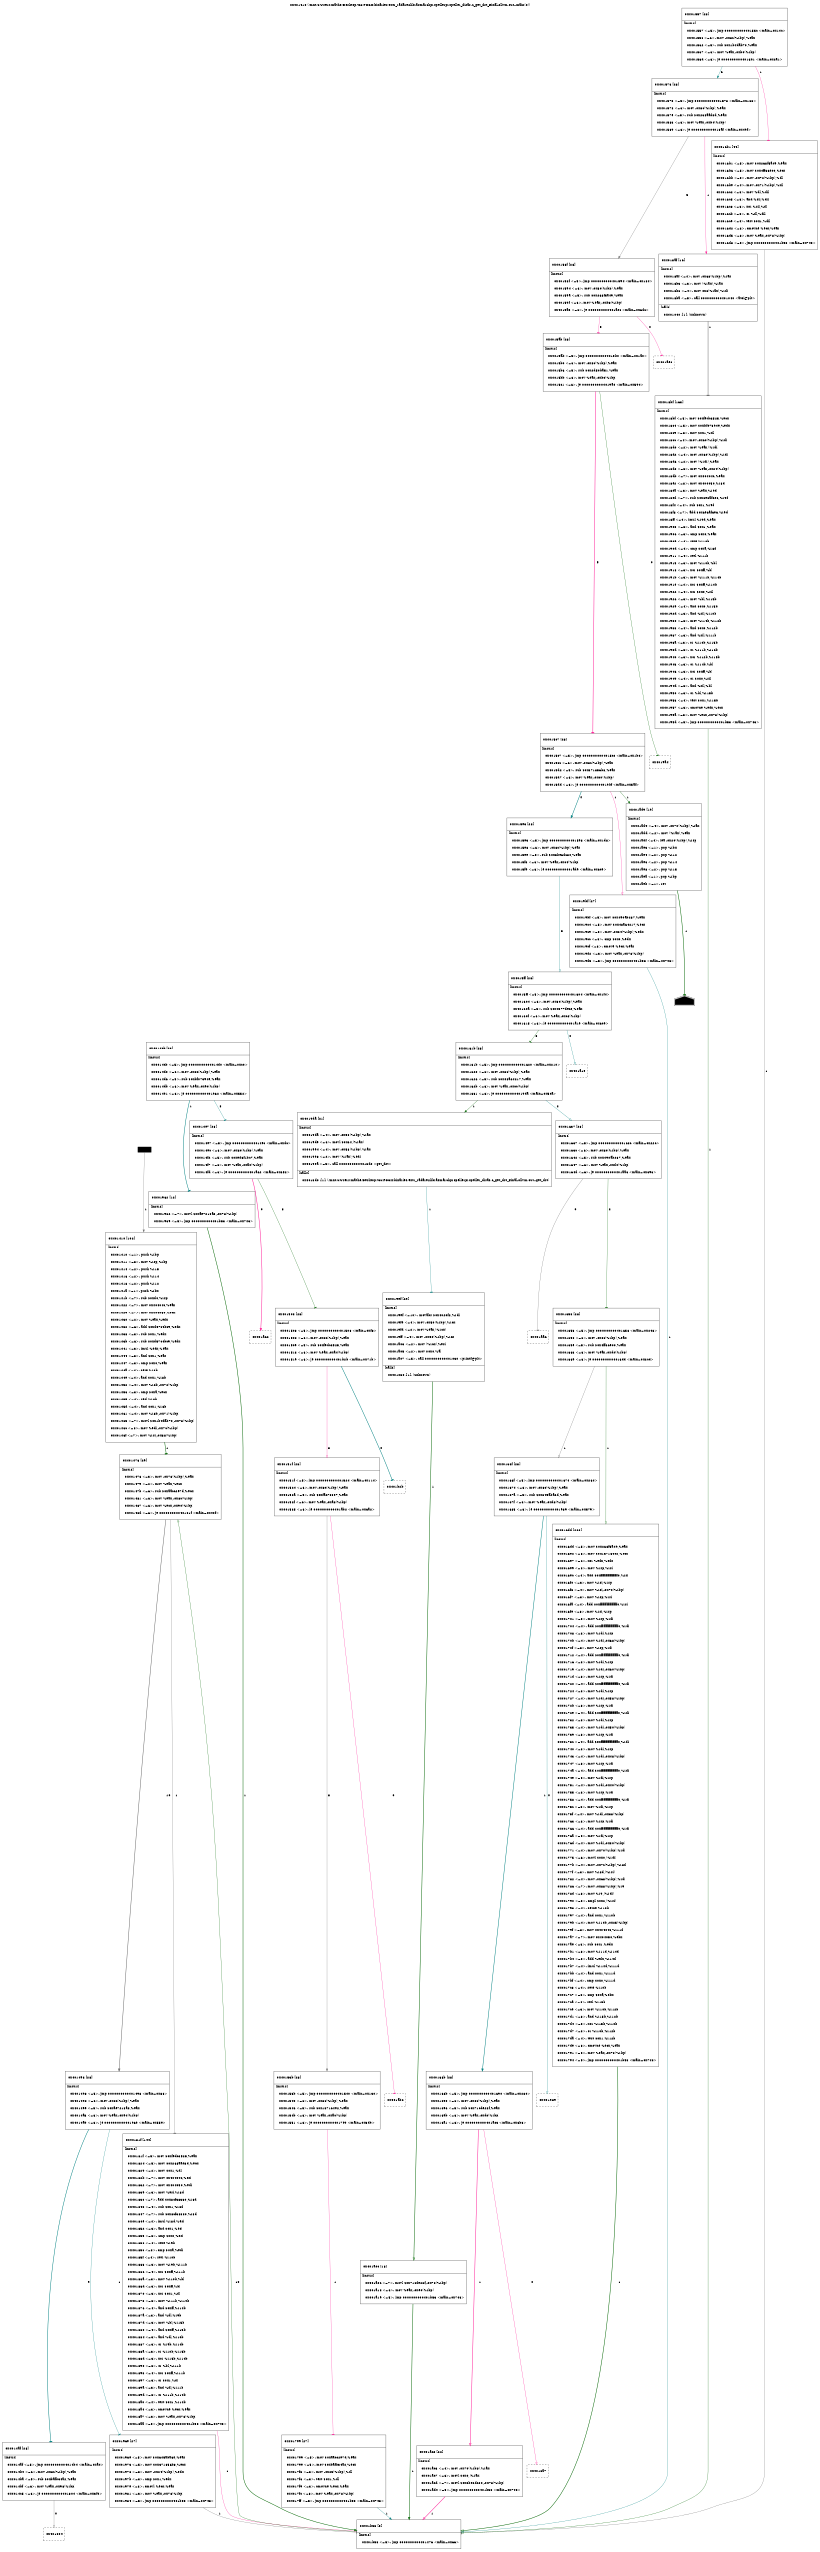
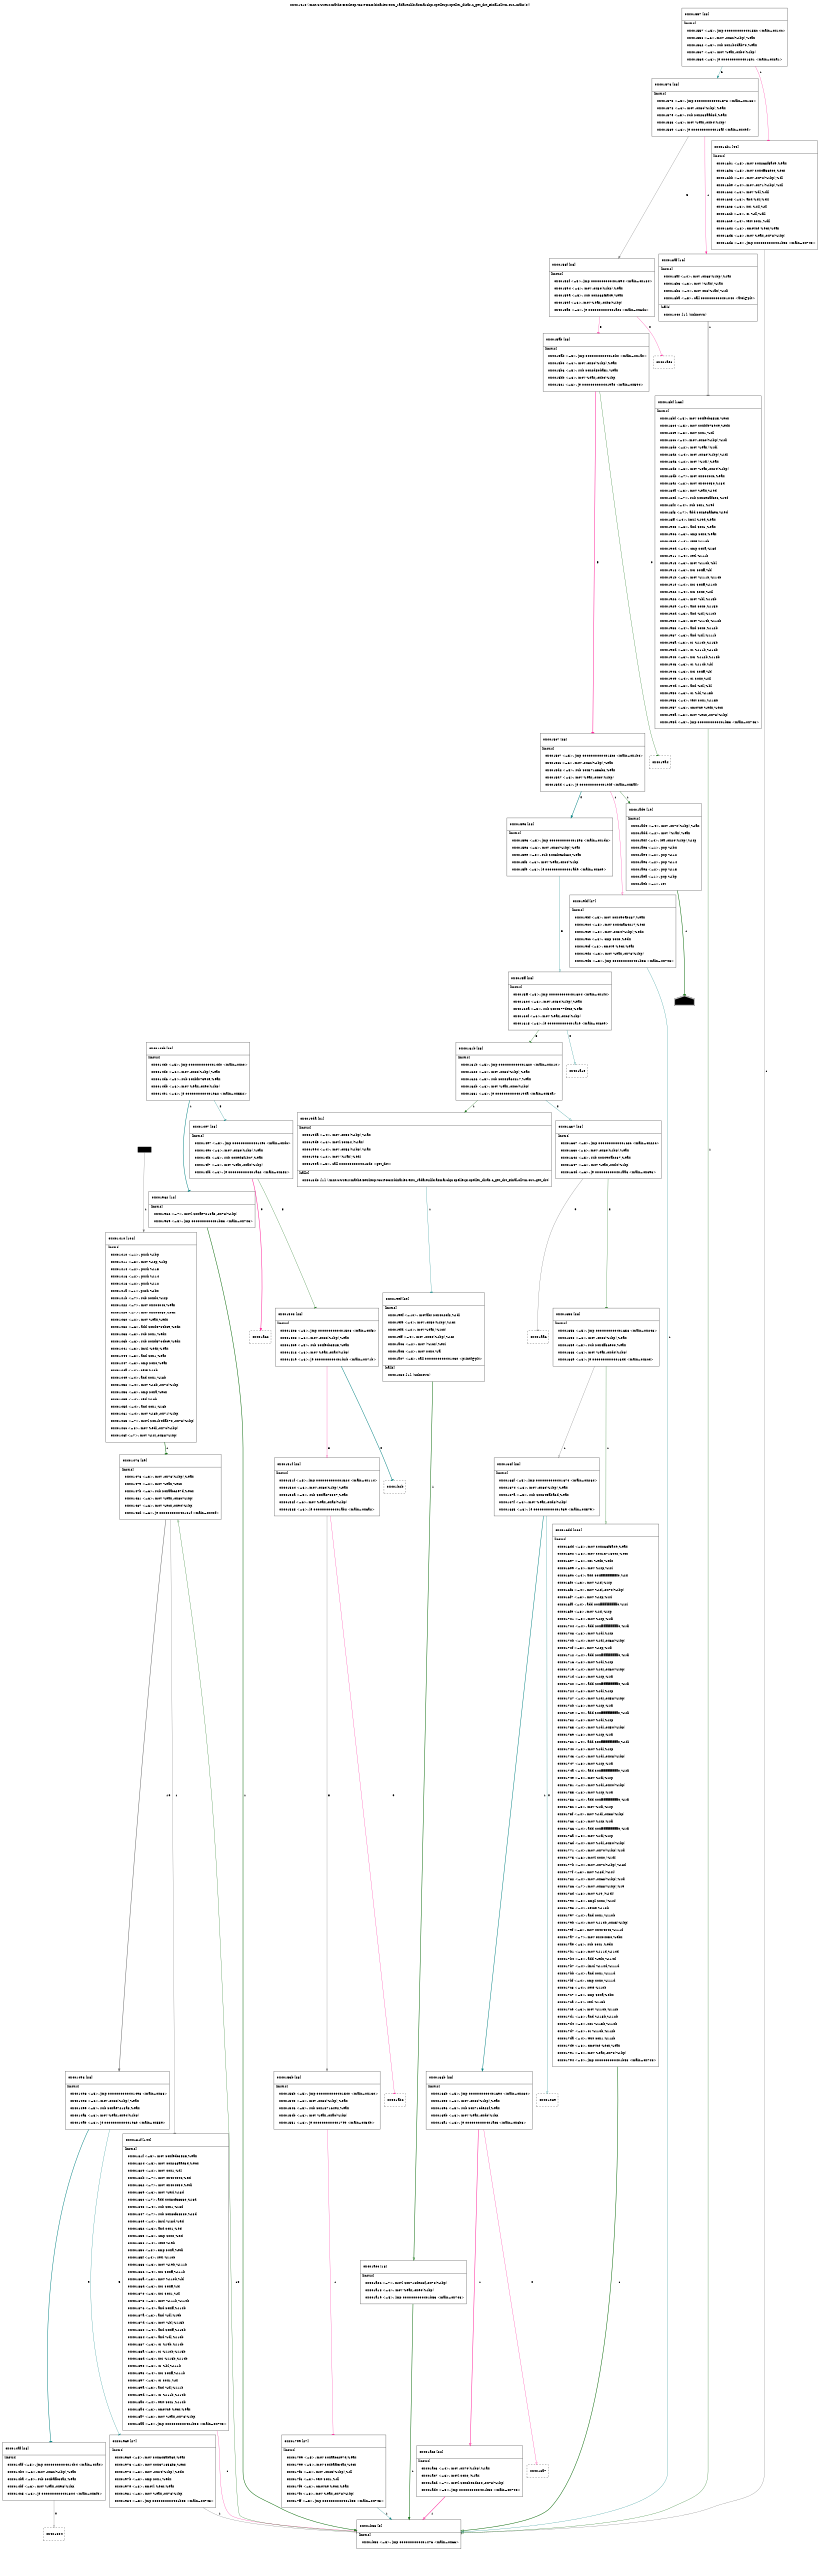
edge "0x401493 [28]" -> "0x40196e [27]": label " 1" -> " 5"
